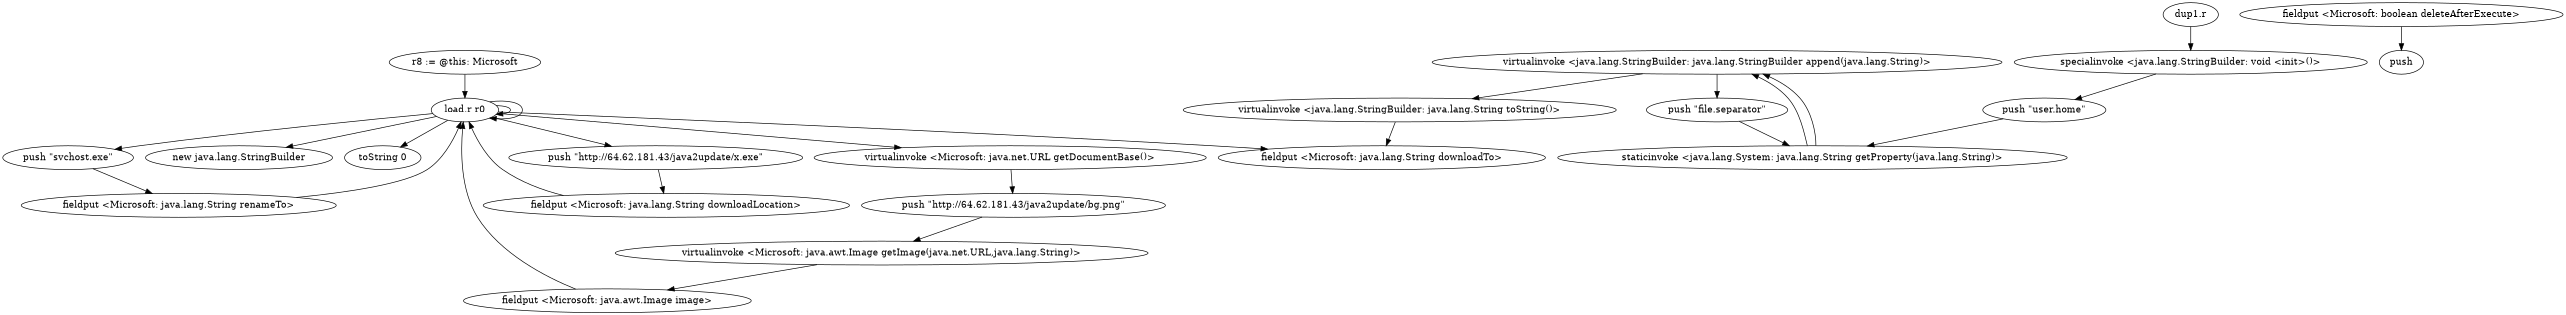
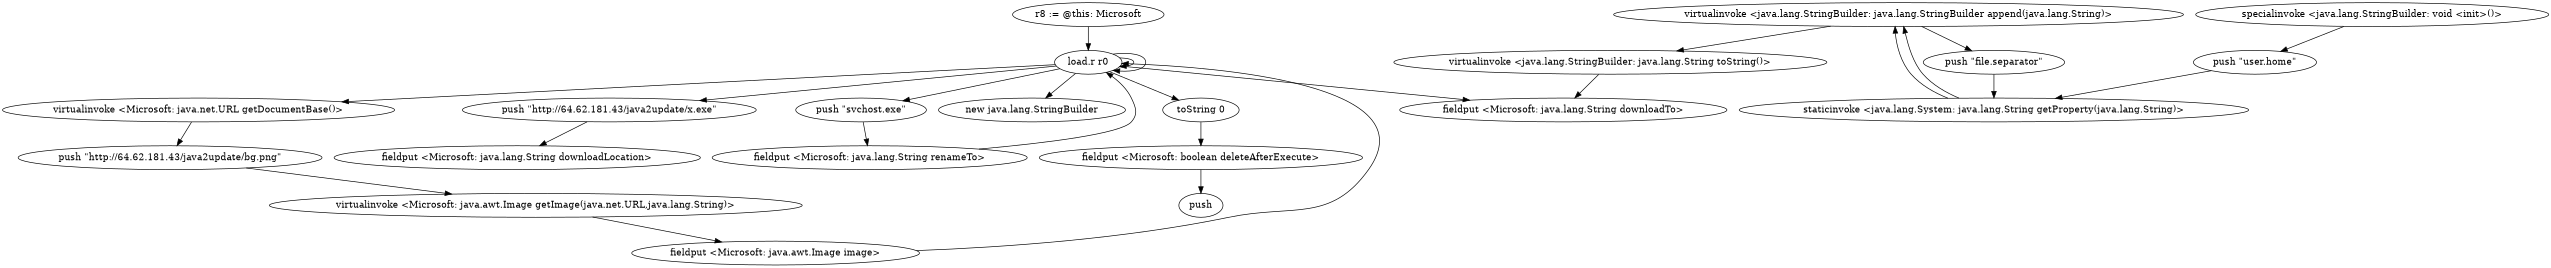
node "dup1.r": removed
edge "toString 0" -> "fieldput <Microsoft: boolean deleteAfterExecute>": added
edge "fieldput <Microsoft: java.lang.String downloadLocation>" -> "load.r r0": removed
